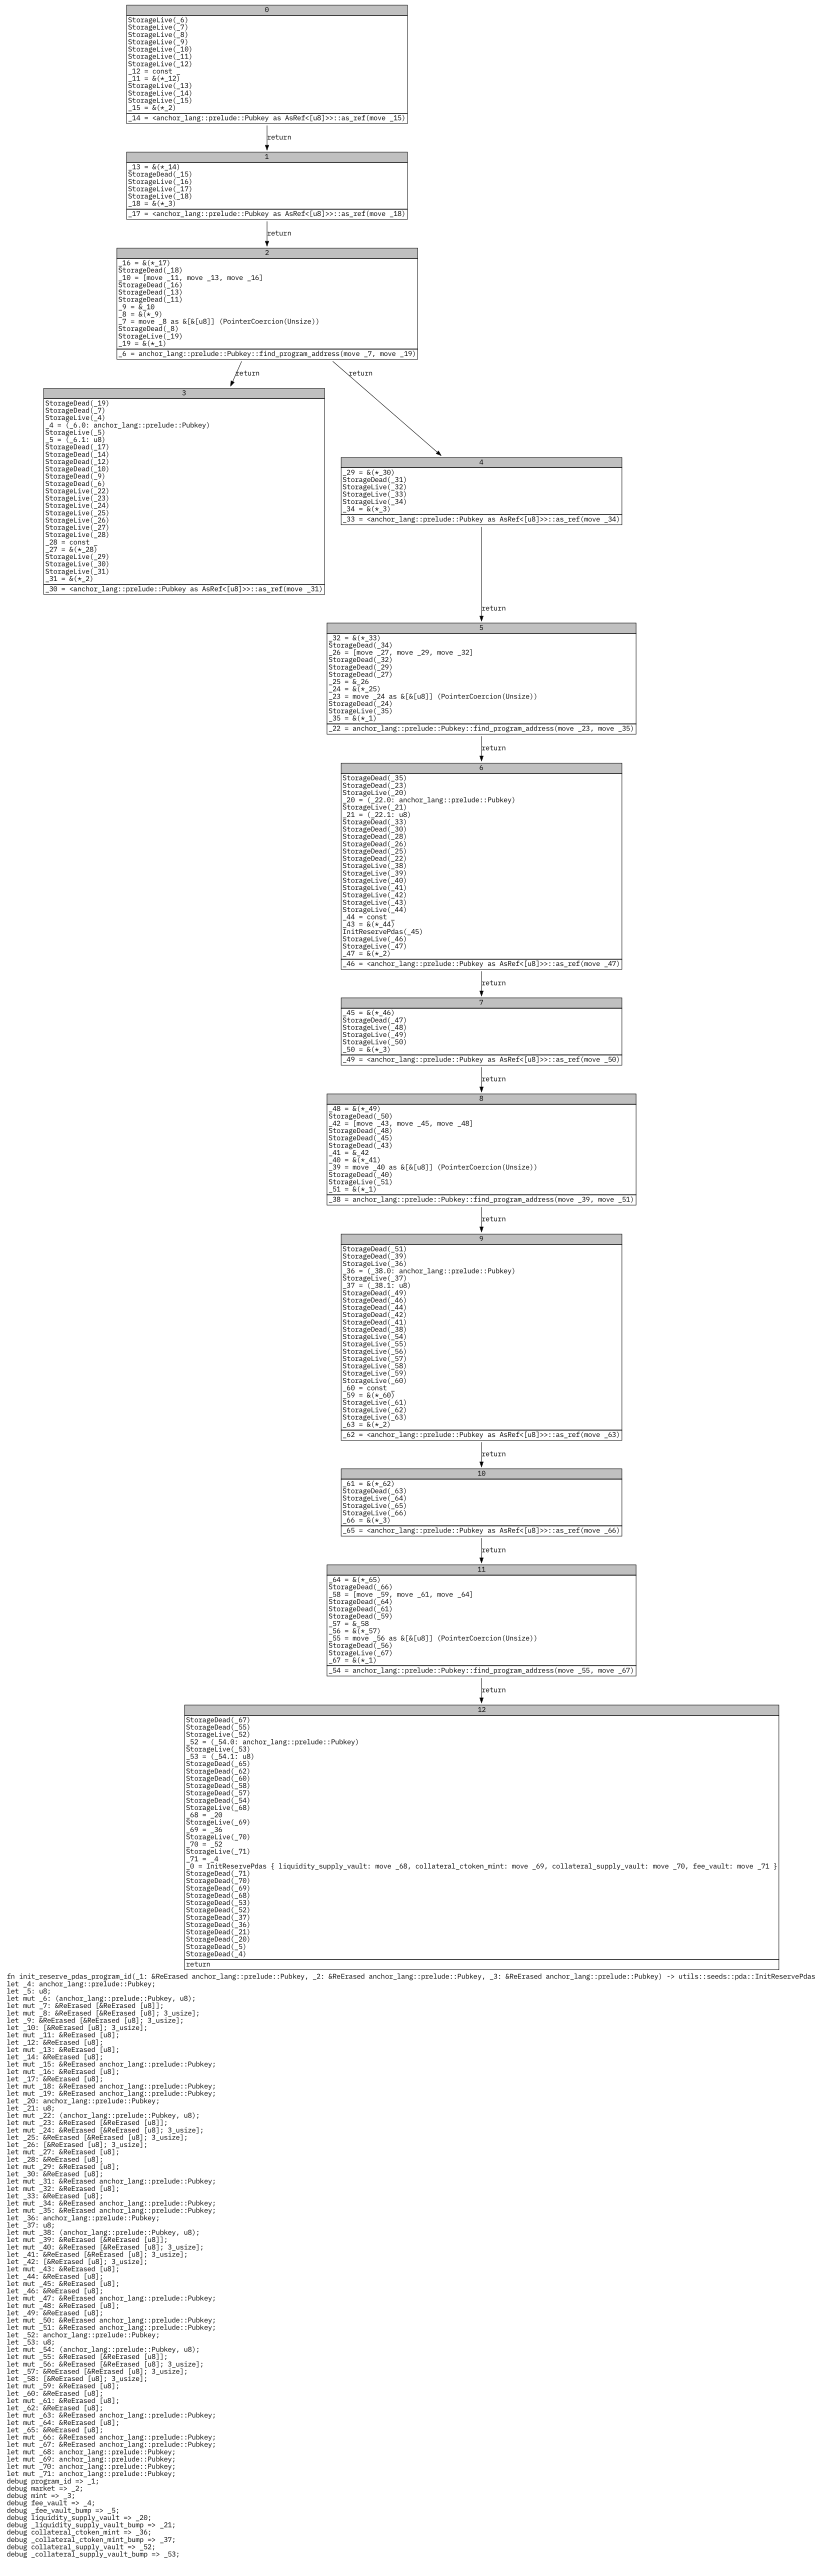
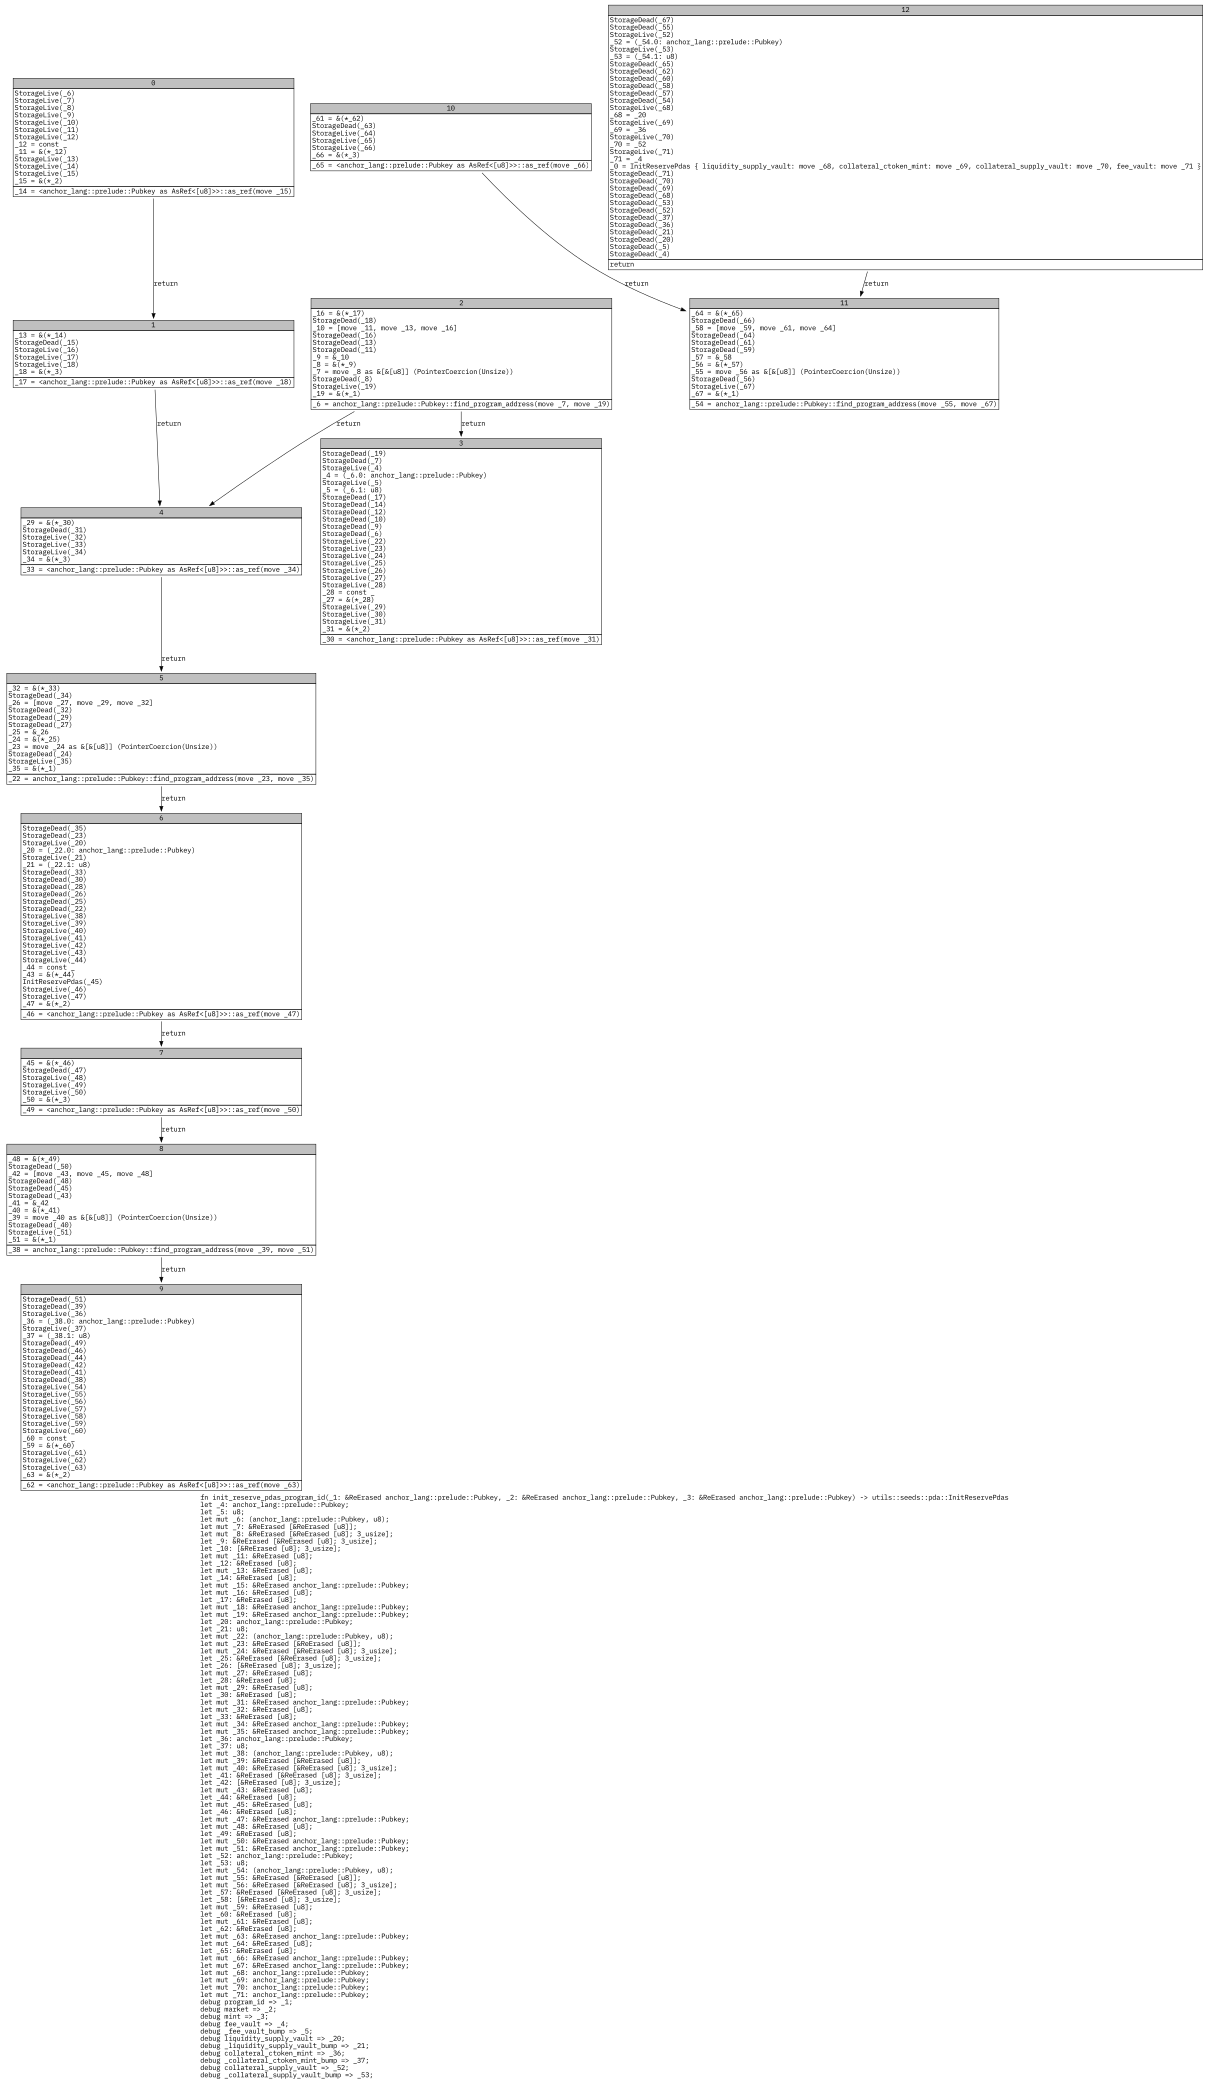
edge "1" -> "2": now "1" -> "4"
edge "9" -> "10": removed, label "return"
edge "11" -> "12": reversed
